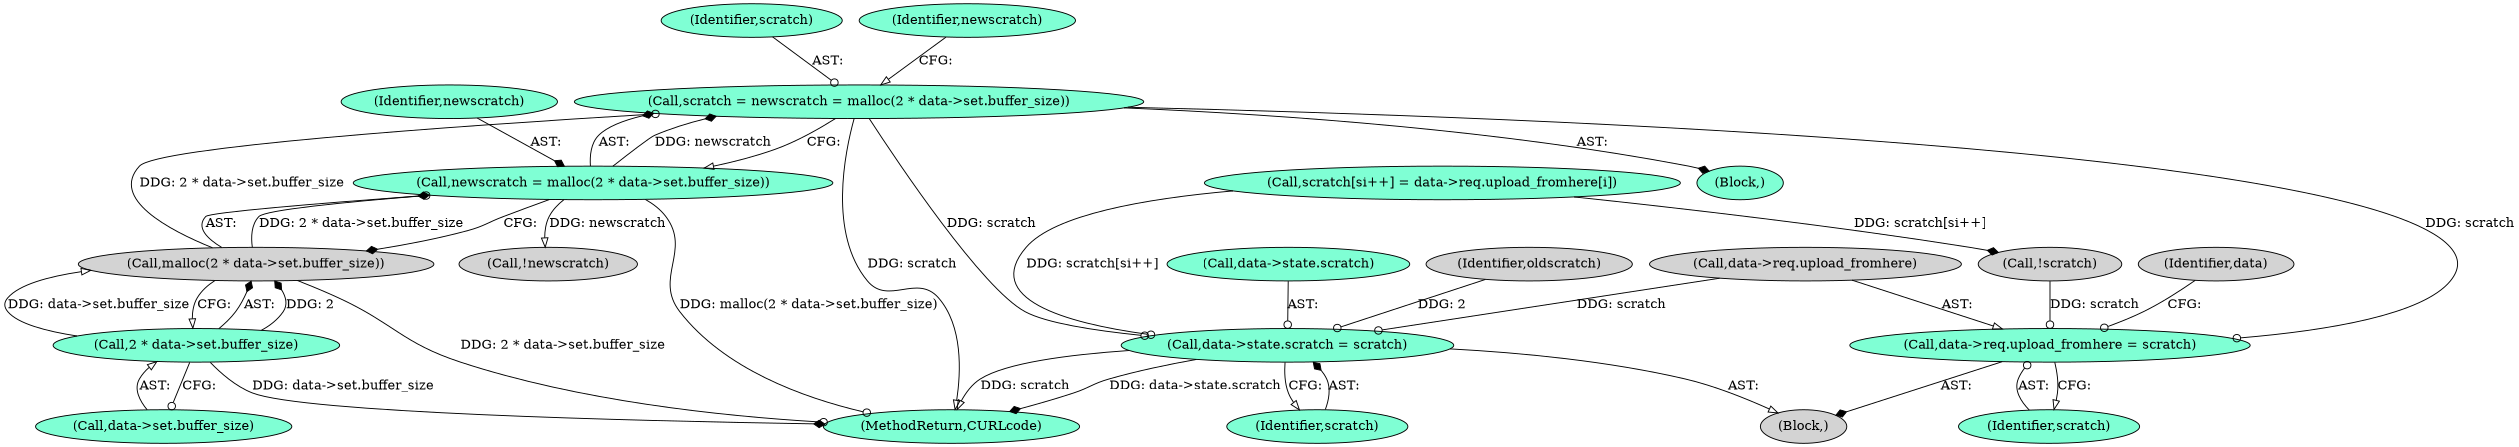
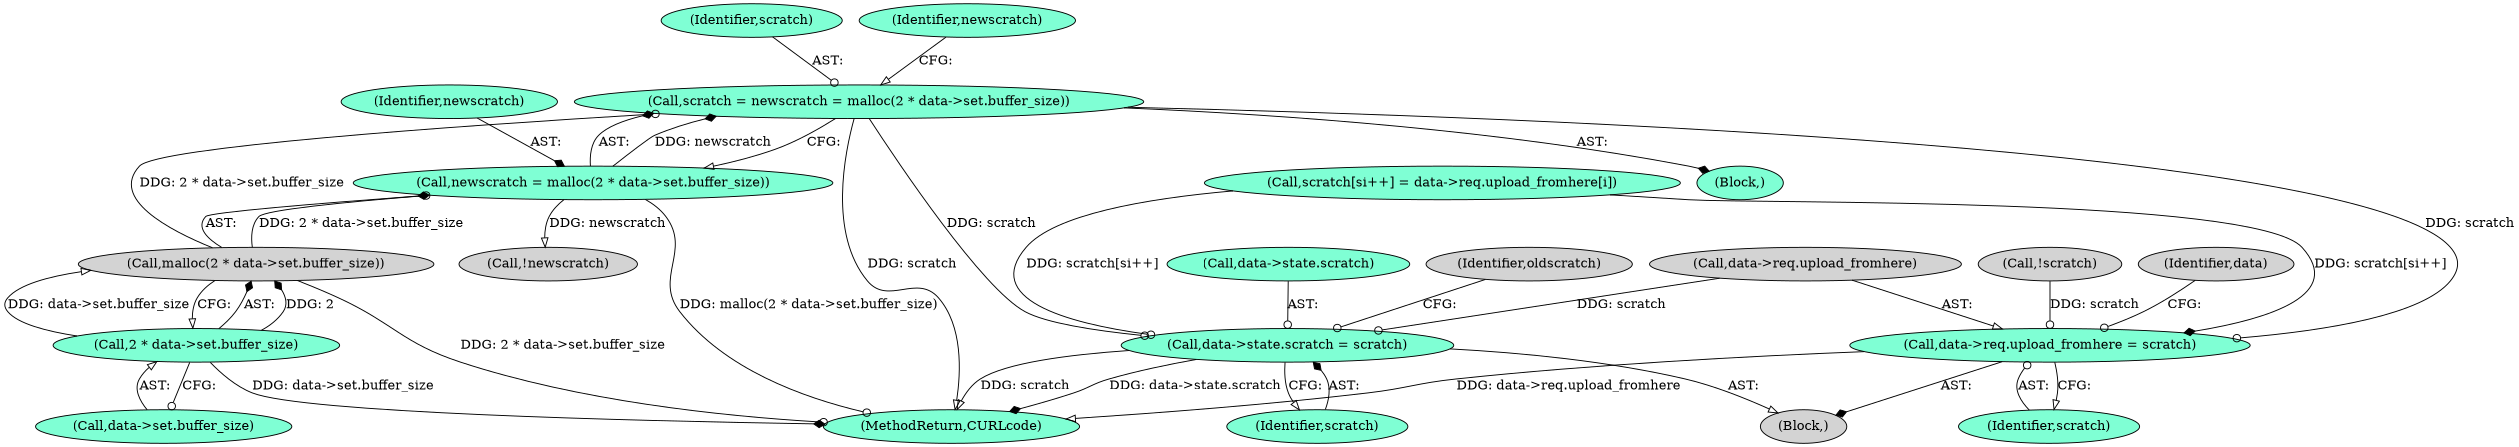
edge "(Call,scratch[si++] = data->req.upload_fromhere[i])" -> "(Call,!scratch)": now "(Call,scratch[si++] = data->req.upload_fromhere[i])" -> "(Call,data->req.upload_fromhere = scratch)"
edge "(Call,newscratch = malloc(2 * data->set.buffer_size))" -> "(Call,malloc(2 * data->set.buffer_size))": removed, label "CFG:"
edge "(Identifier,oldscratch)" -> "(Call,data->state.scratch = scratch)": label "DDG: 2" -> "CFG: "
edge "(Call,data->req.upload_fromhere = scratch)" -> "(MethodReturn,CURLcode)": added, label "DDG: data->req.upload_fromhere"
